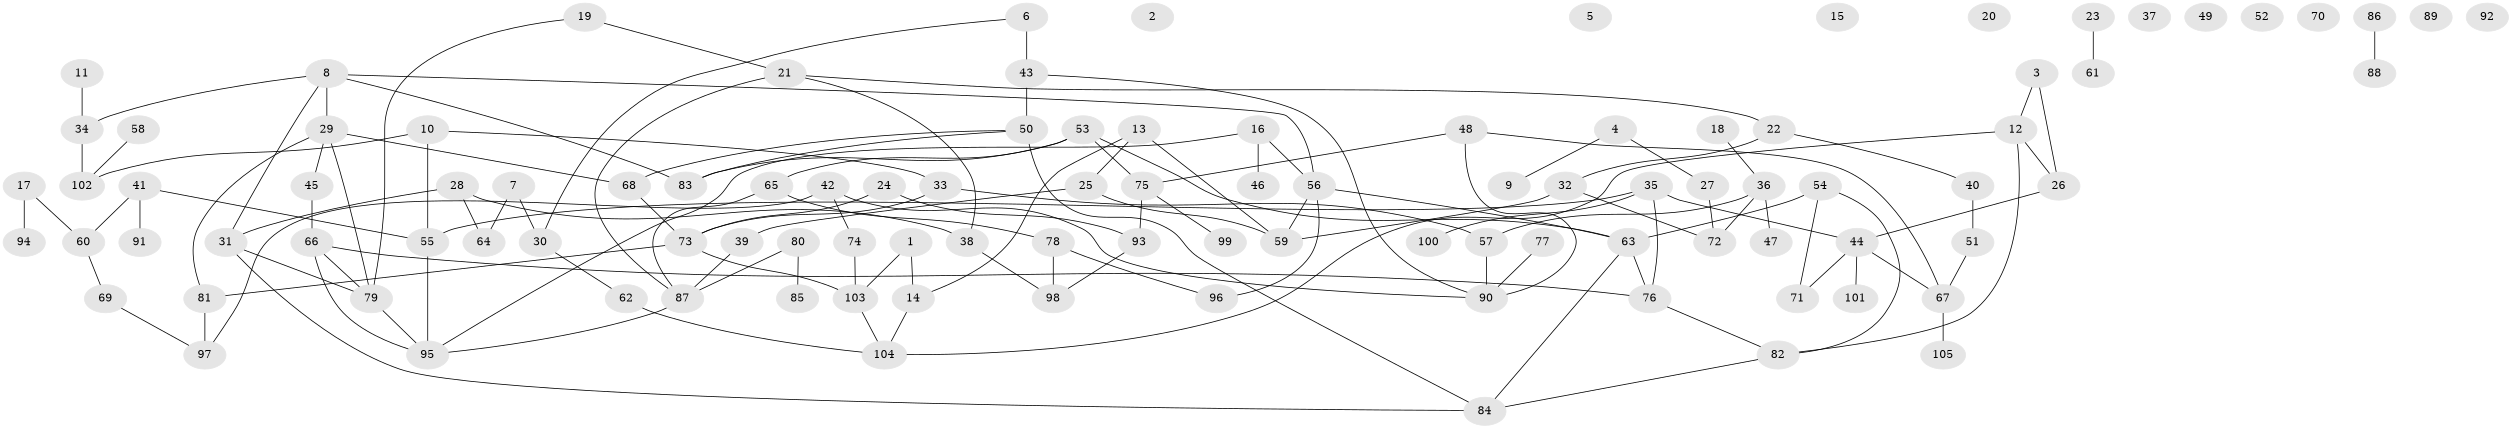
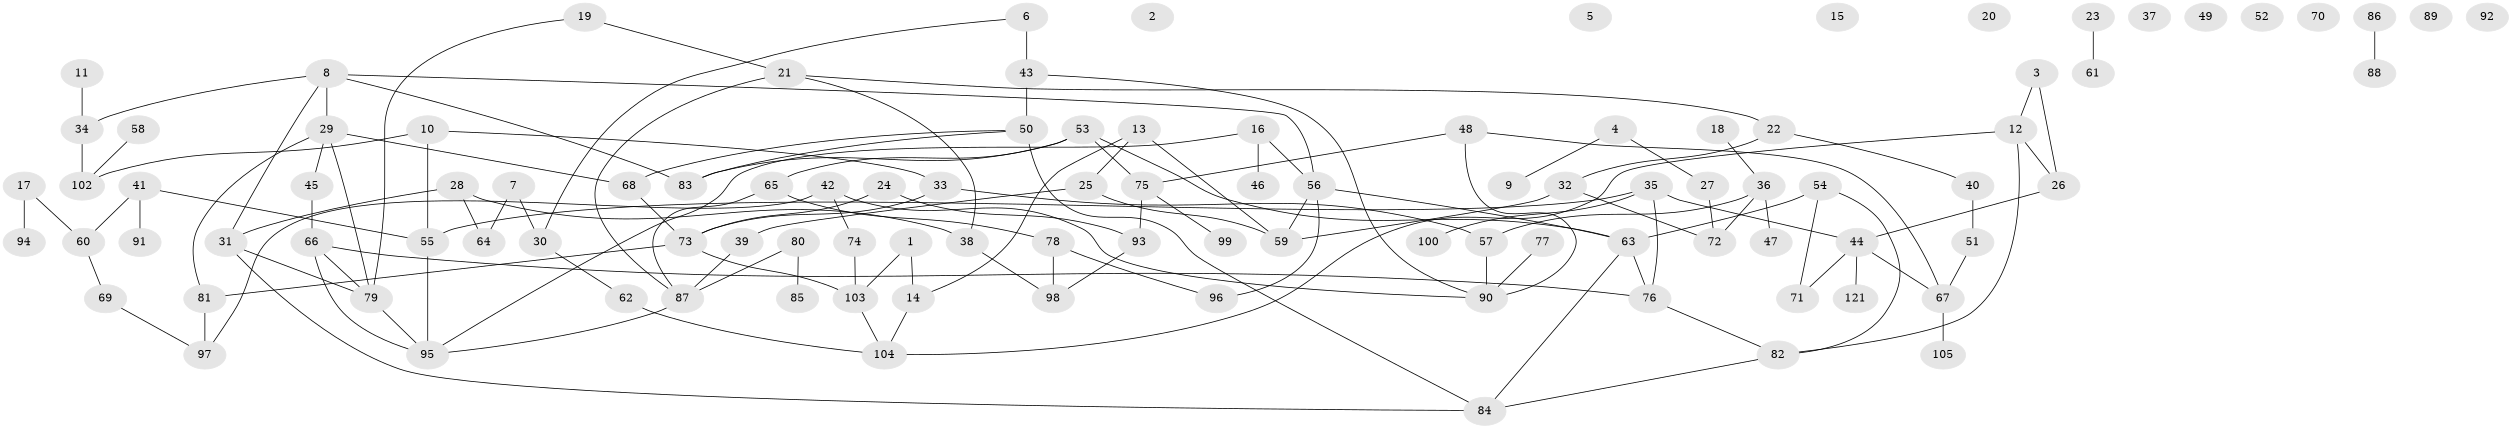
node "101": label "101" -> "121"
